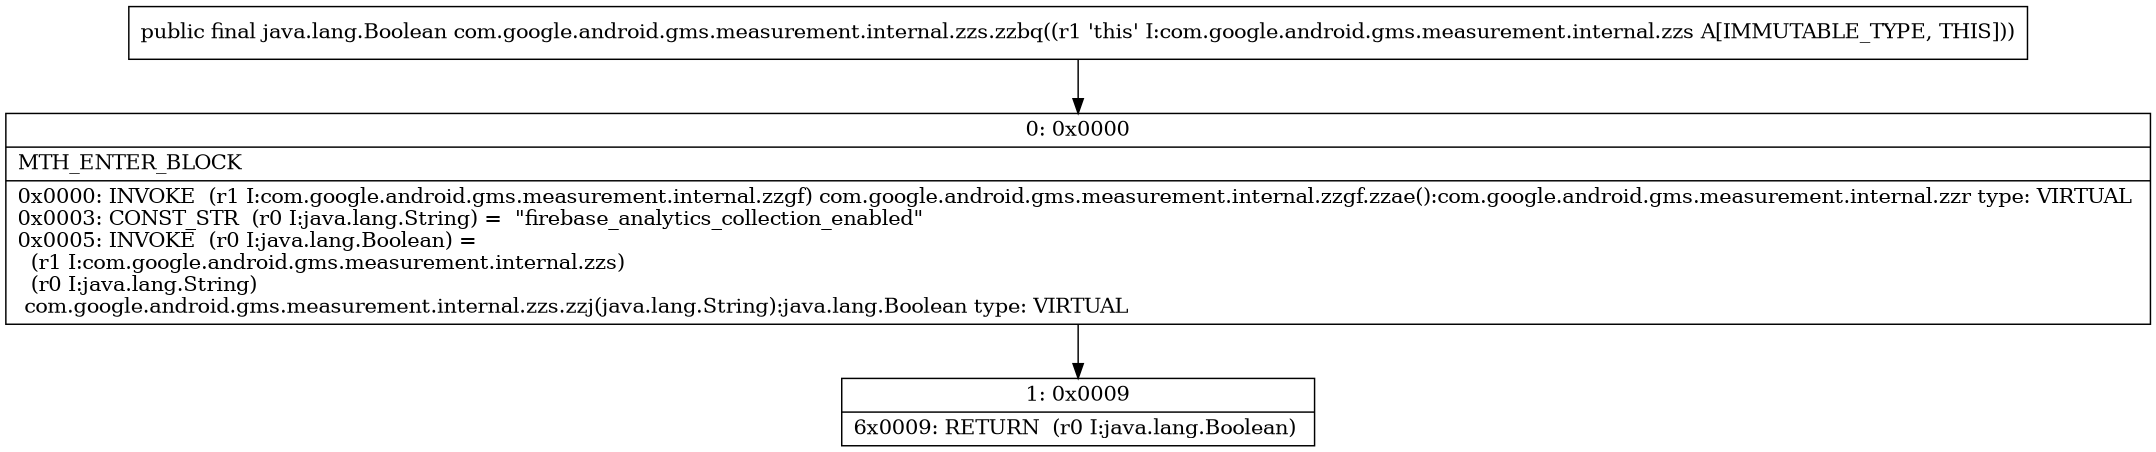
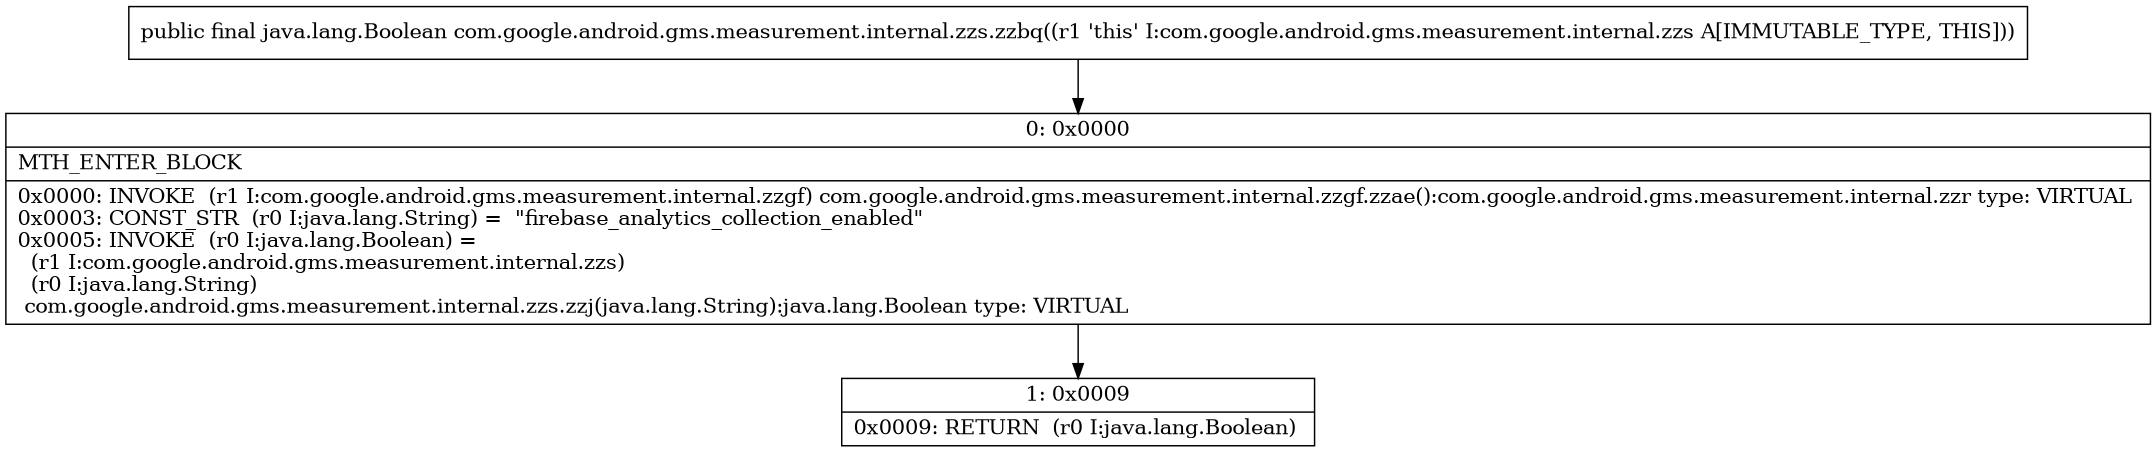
node "1: 0x0009": text "6x0009: RETURN  (r0 I:java.lang.Boolean)" -> "0x0009: RETURN  (r0 I:java.lang.Boolean)"
